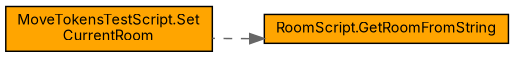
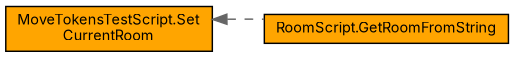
edge "MoveTokensTestScript.Set CurrentRoom" -> "RoomScript.GetRoomFromString": reversed
